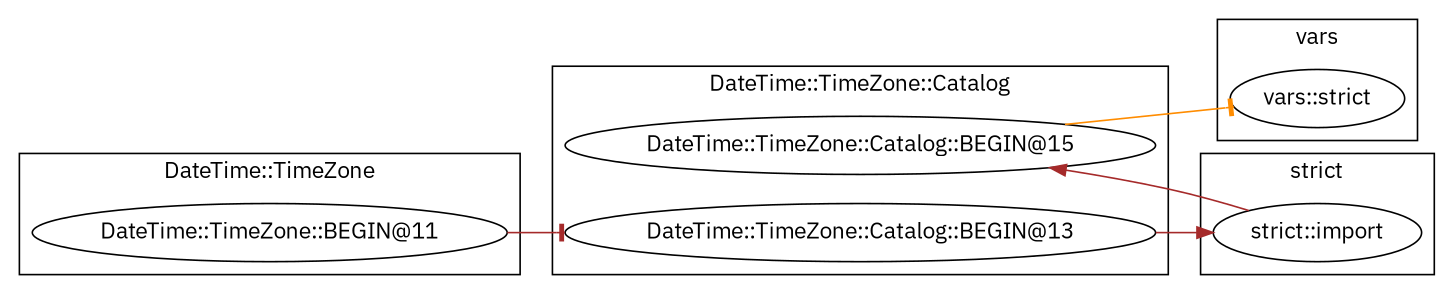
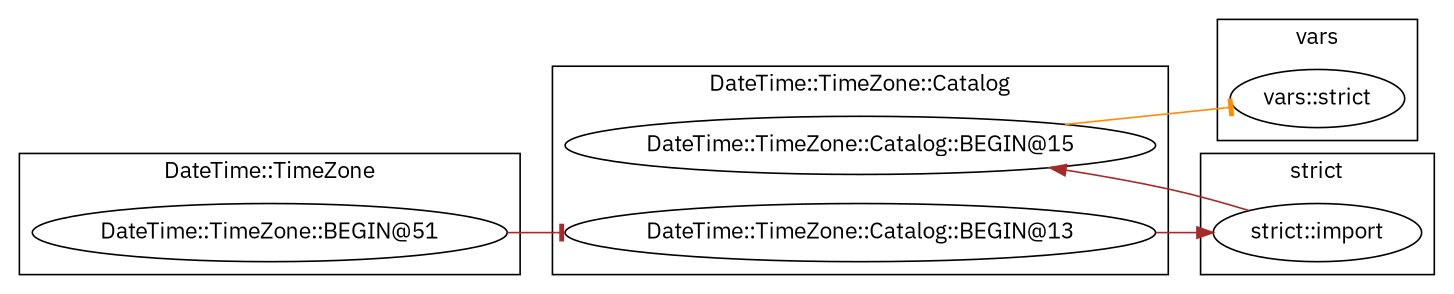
node "DateTime::TimeZone::BEGIN@11": label "DateTime::TimeZone::BEGIN@11" -> "DateTime::TimeZone::BEGIN@51"
